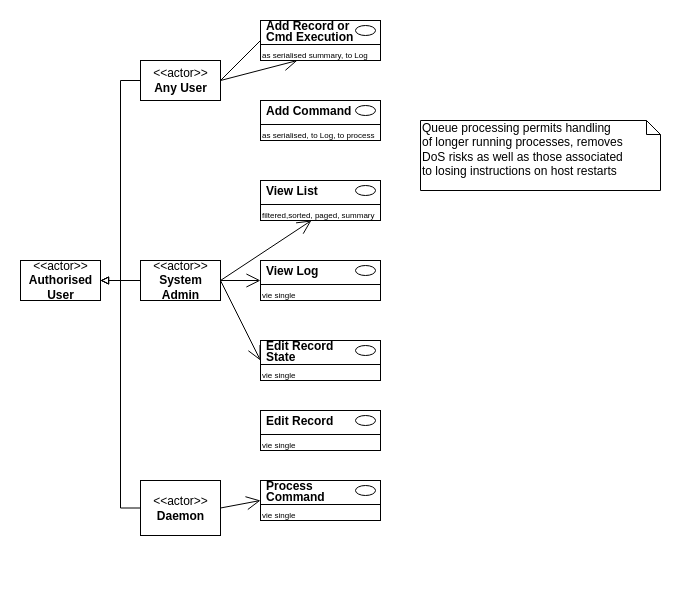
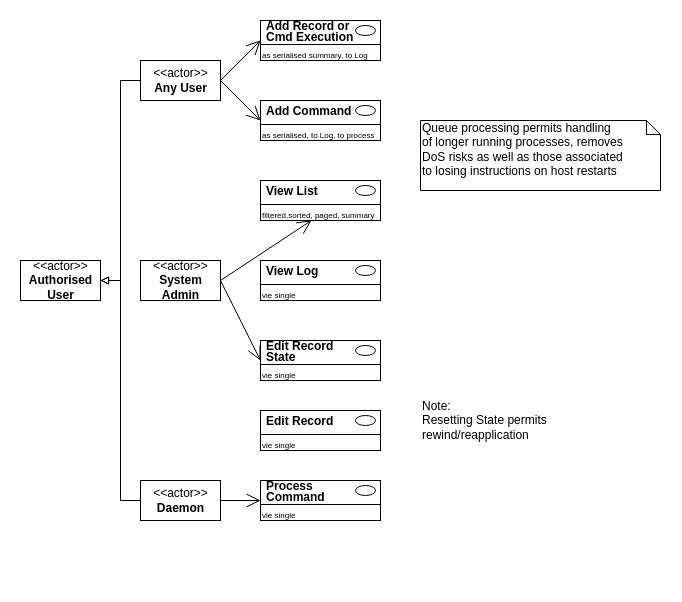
edge "Add Record or Cmd Execution" -- "<<actor>> Any User": arrowhead none -> open
edge "<<actor>> Any User" -> "as serialised summary, to Log": now "<<actor>> Any User" -> "Add Command"
edge "<<actor>> System Admin" -> "<<actor>> Authorised User": removed
edge "<<actor>> System Admin" -> "View Log": removed
node "Note: Resetting State permits rewind/reapplication": added
node "<<actor>> Daemon": size 80x55 -> 80x40
